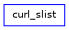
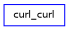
node "curl_slist": label "curl_slist" -> "curl_curl"
